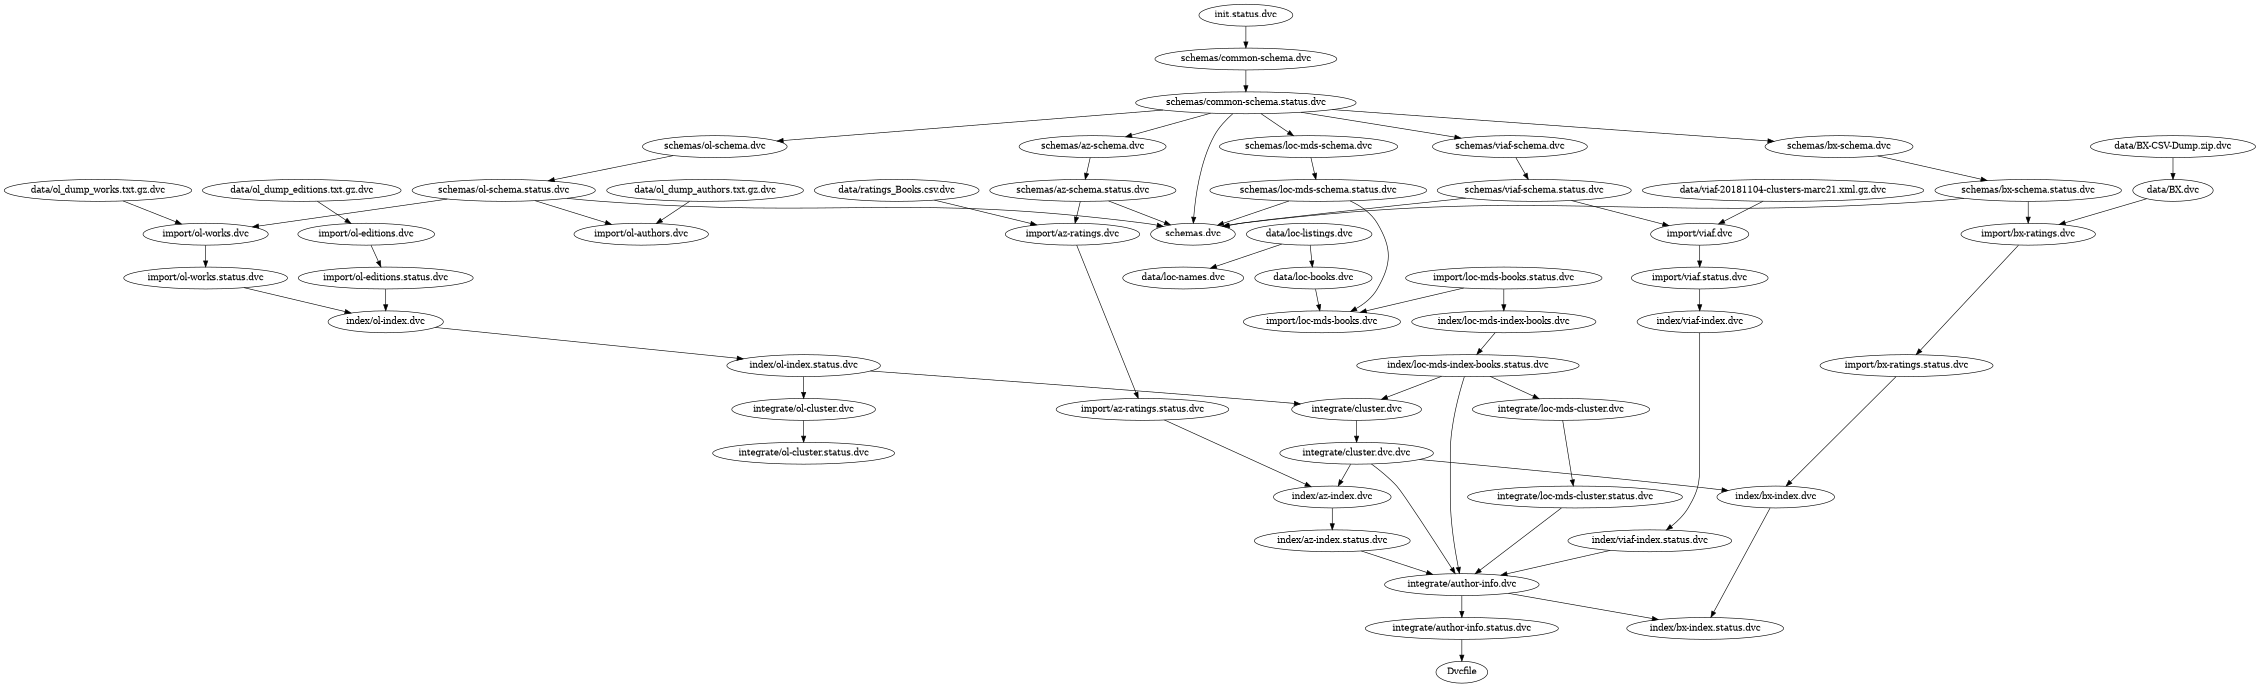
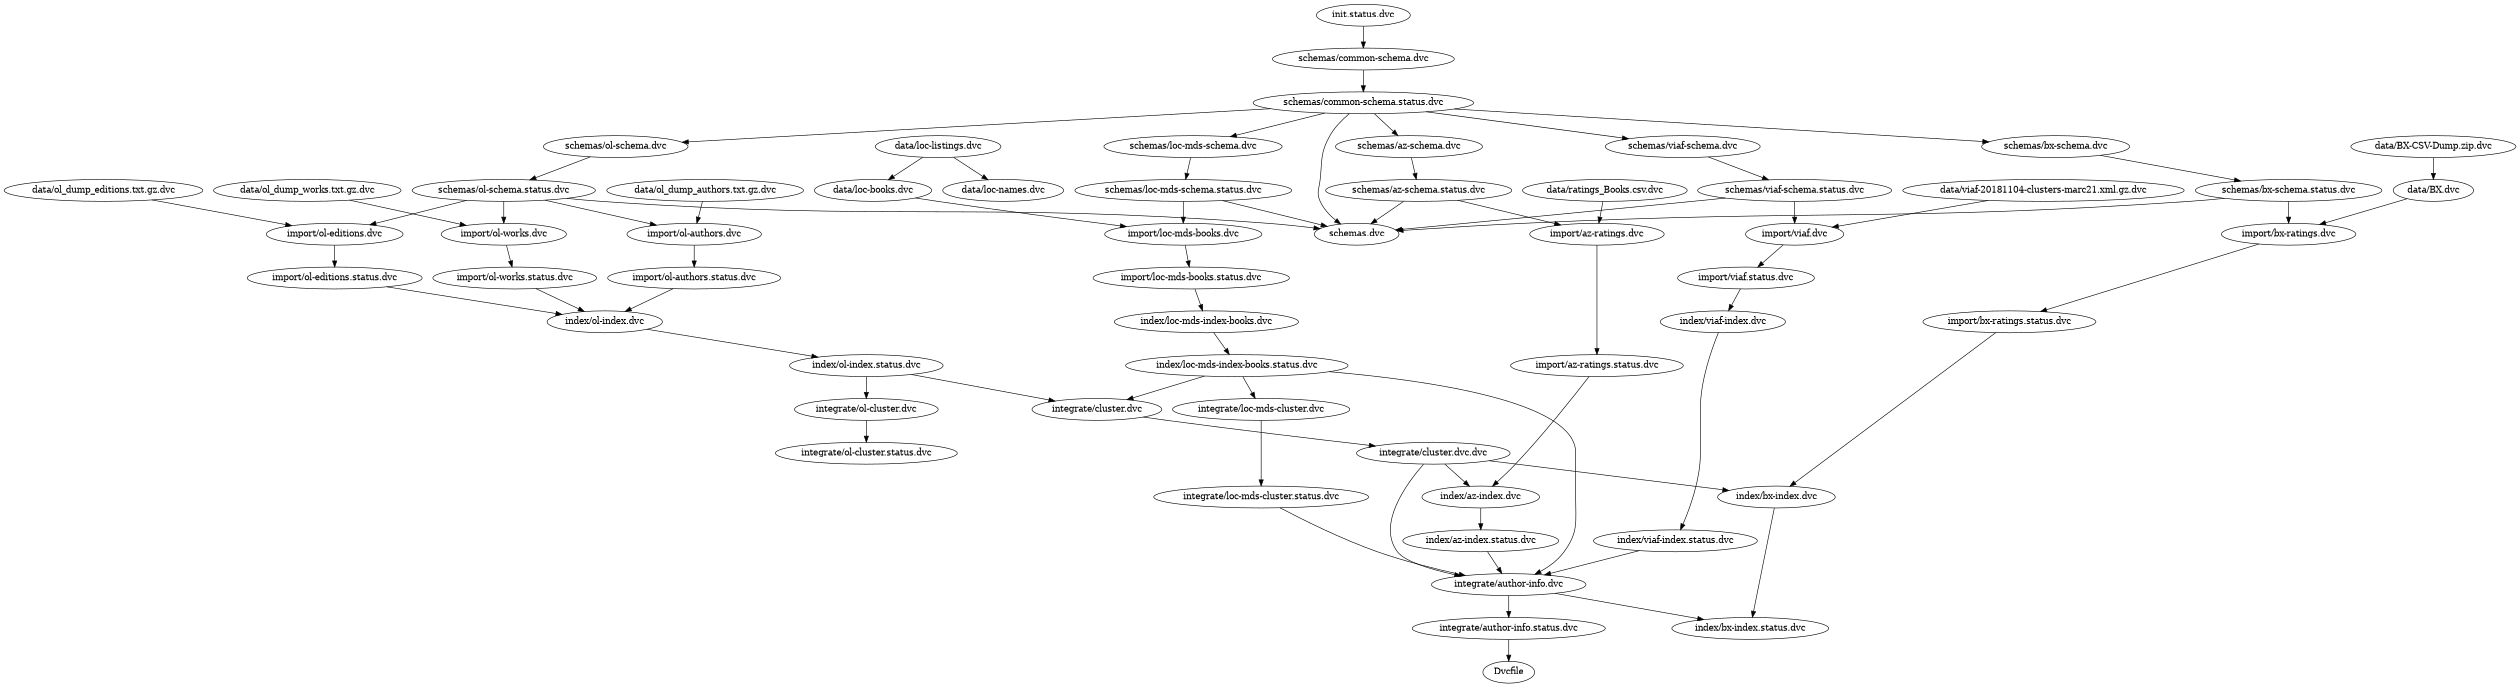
edge "schemas/ol-schema.status.dvc" -> "import/ol-editions.dvc": added
node "import/ol-authors.status.dvc": added
edge "import/loc-mds-books.status.dvc" -> "import/loc-mds-books.dvc": reversed
